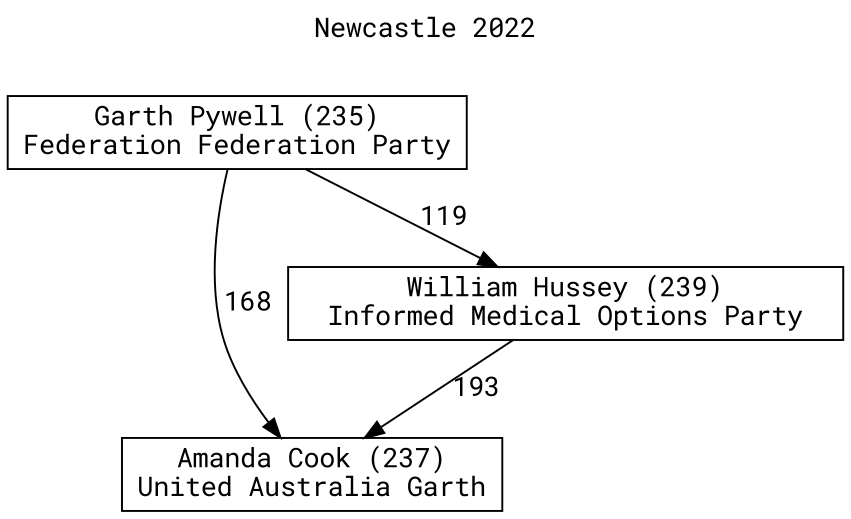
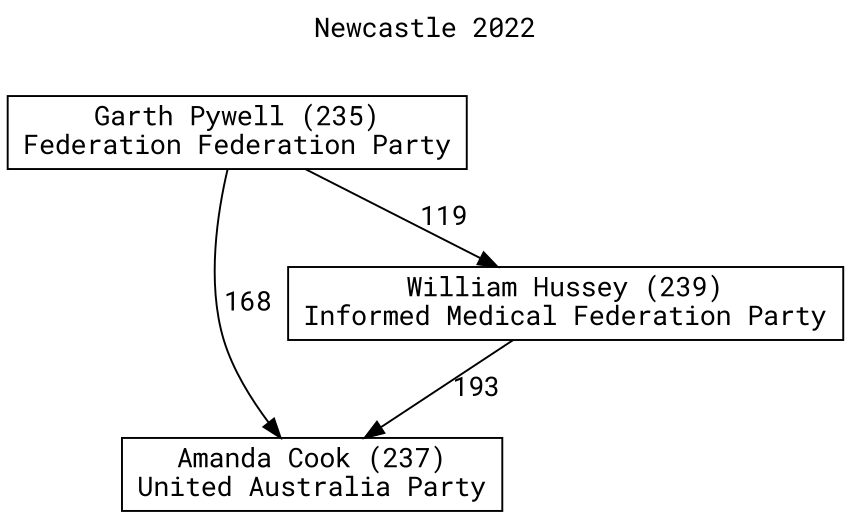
node "William Hussey (239) Informed Medical Options Party": label "William Hussey (239) Informed Medical Options Party" -> "William Hussey (239) Informed Medical Federation Party"
node "Amanda Cook (237) United Australia Garth": label "Amanda Cook (237) United Australia Garth" -> "Amanda Cook (237) United Australia Party"
